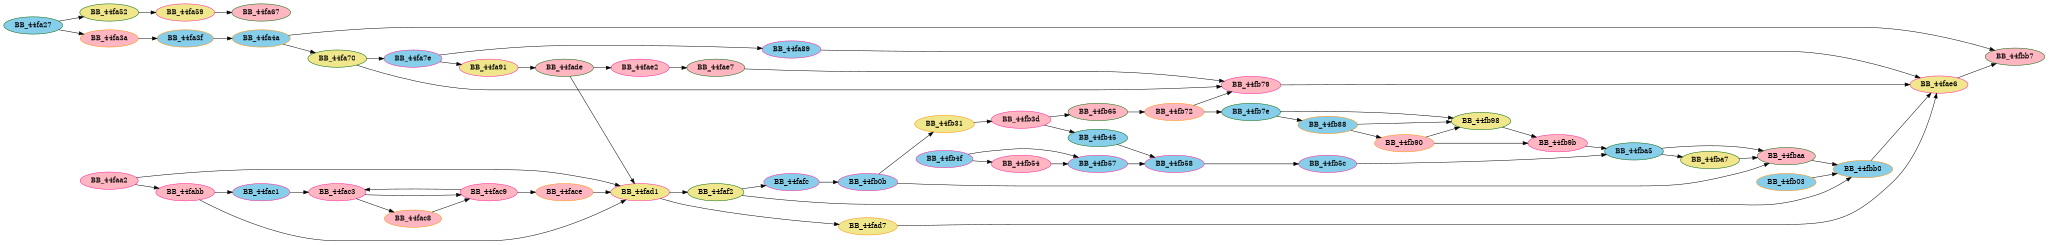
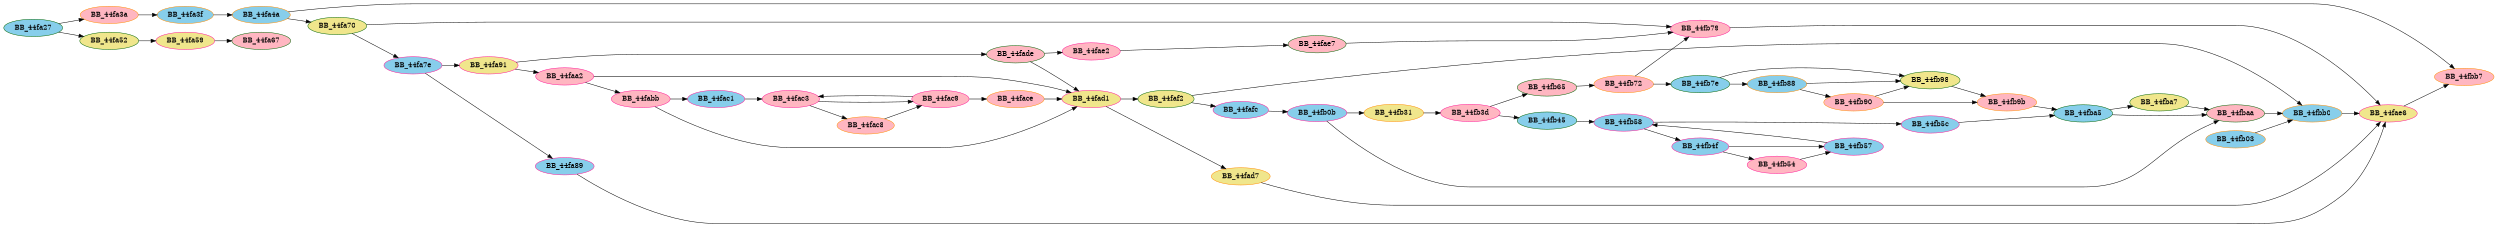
node "BB_44fbb7": color darkgreen -> darkorange
edge "BB_44fa91" -> "BB_44faa2": added
edge "BB_44fb58" -> "BB_44fb4f": added
node "BB_44fb9b": color deeppink -> darkorange
